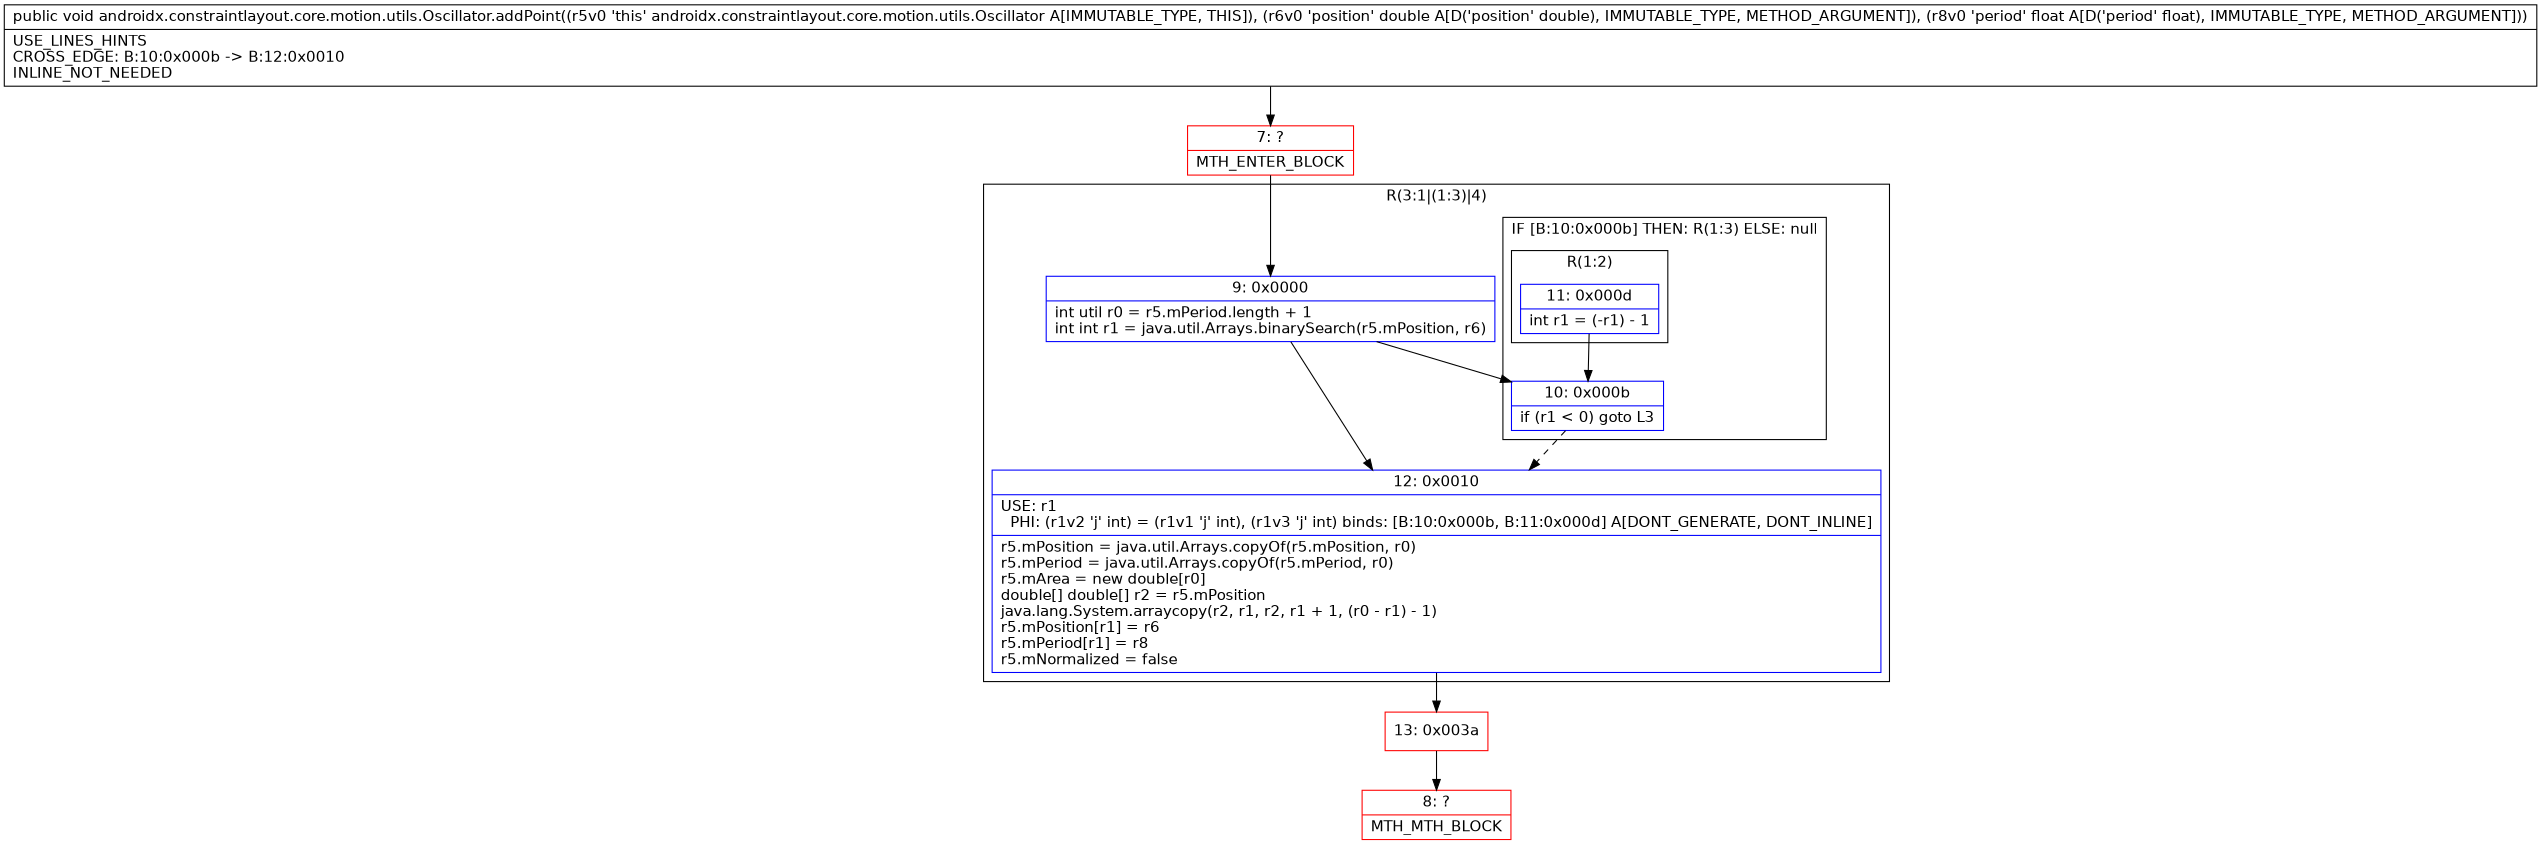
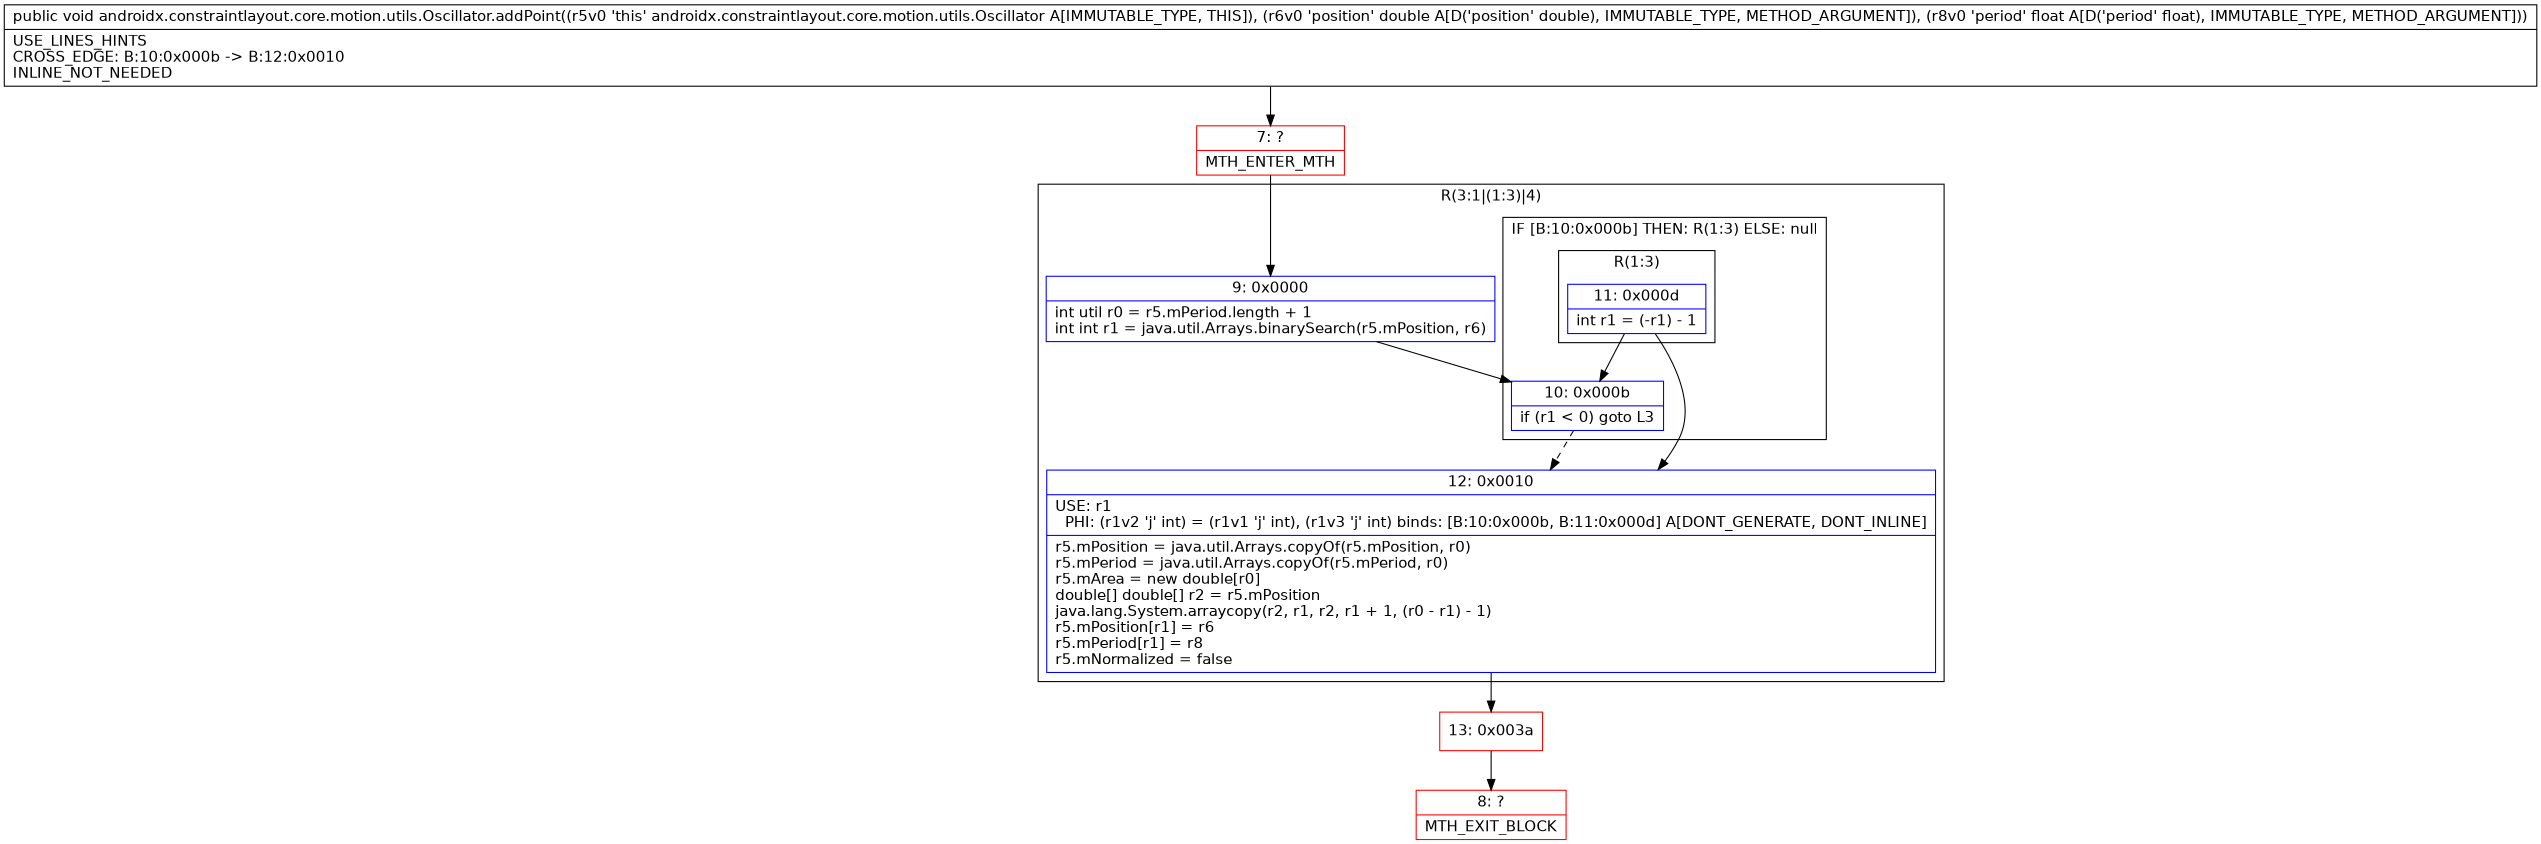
node "7: ?": text "MTH_ENTER_BLOCK" -> "MTH_ENTER_MTH"
cluster "R(1:2)": label "R(1:2)" -> "R(1:3)"
edge "9: 0x0000" -> "12: 0x0010": now "11: 0x000d" -> "12: 0x0010"
node "8: ?": text "MTH_MTH_BLOCK" -> "MTH_EXIT_BLOCK"
